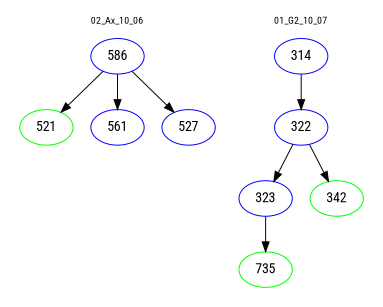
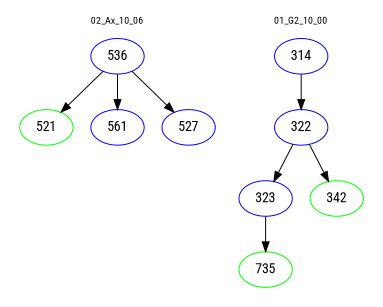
cluster "01_G2_10_07": label "01_G2_10_07" -> "01_G2_10_00"
node "586": label "586" -> "536"
